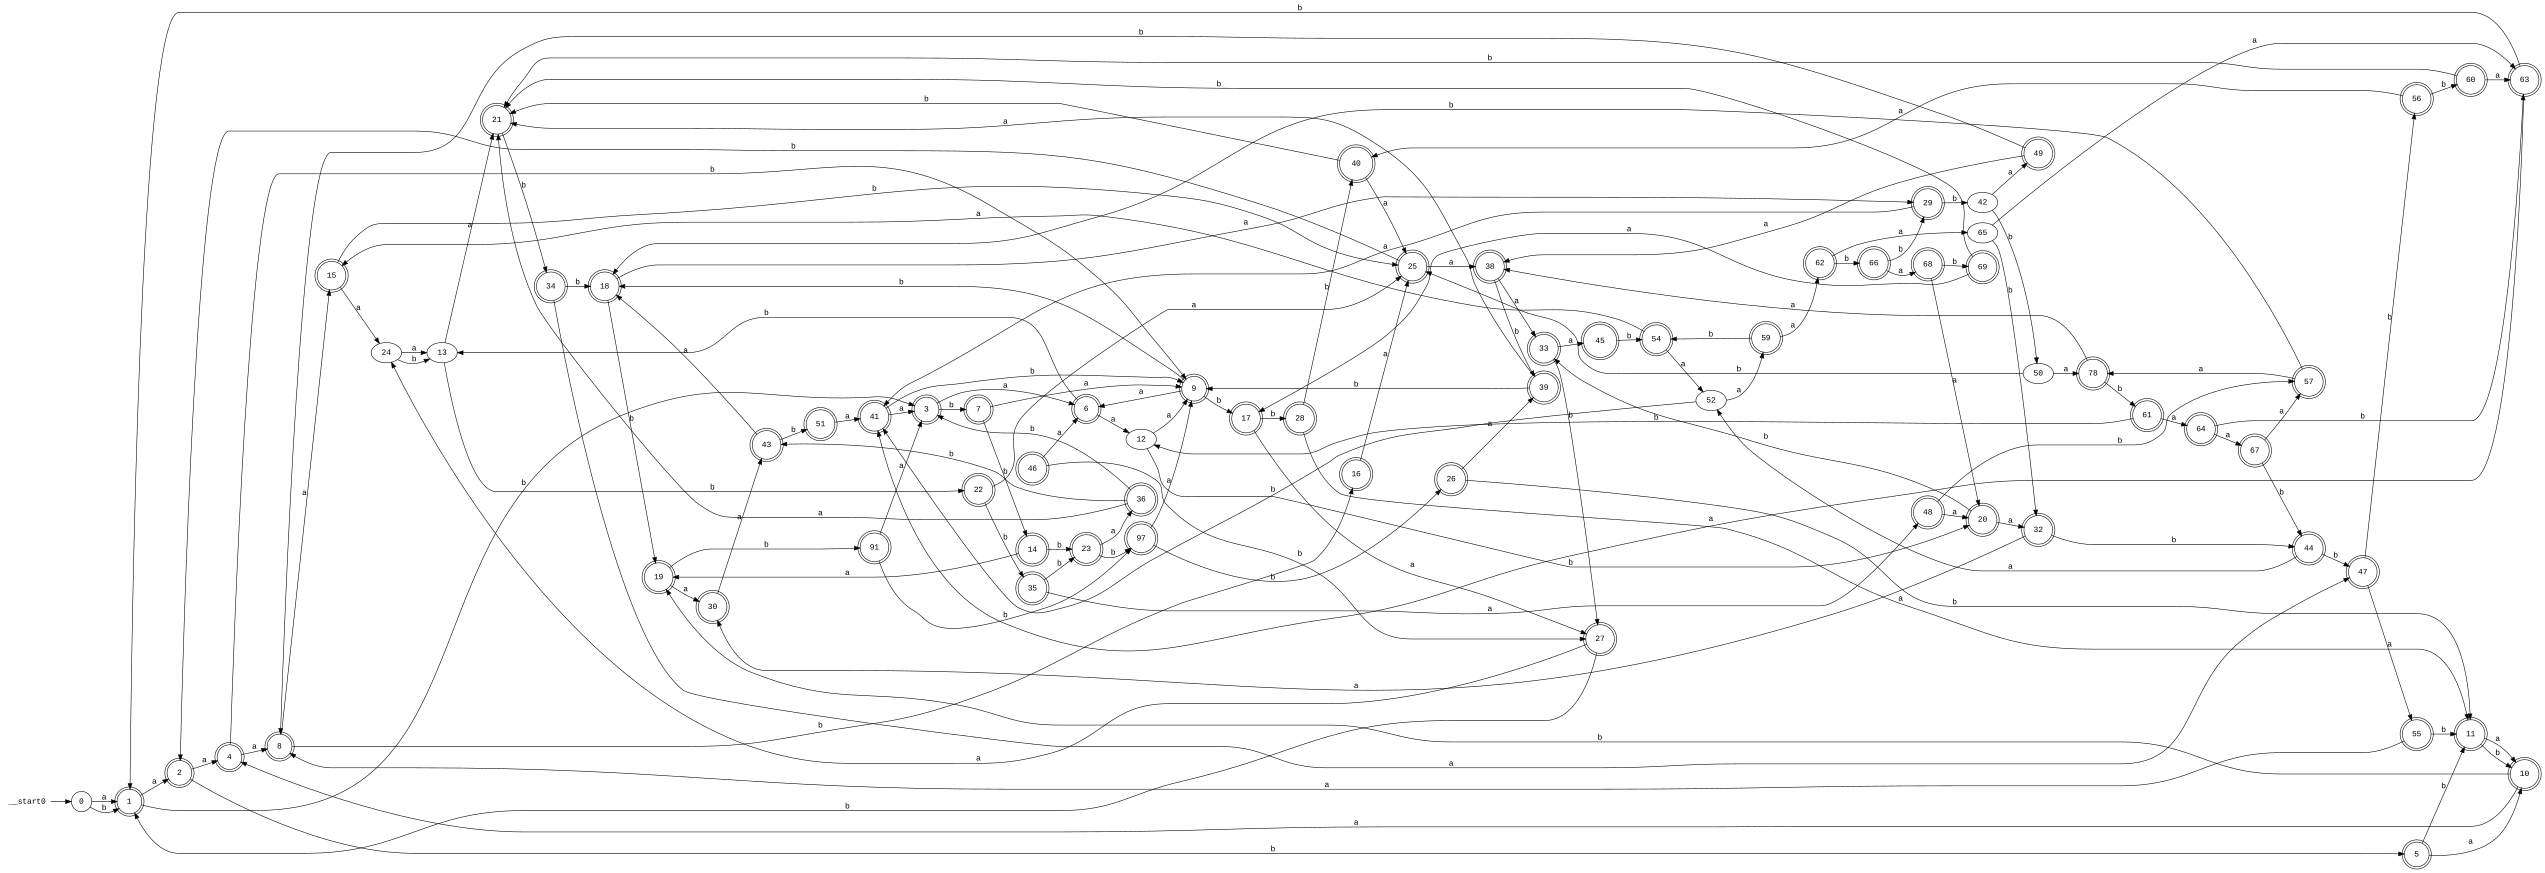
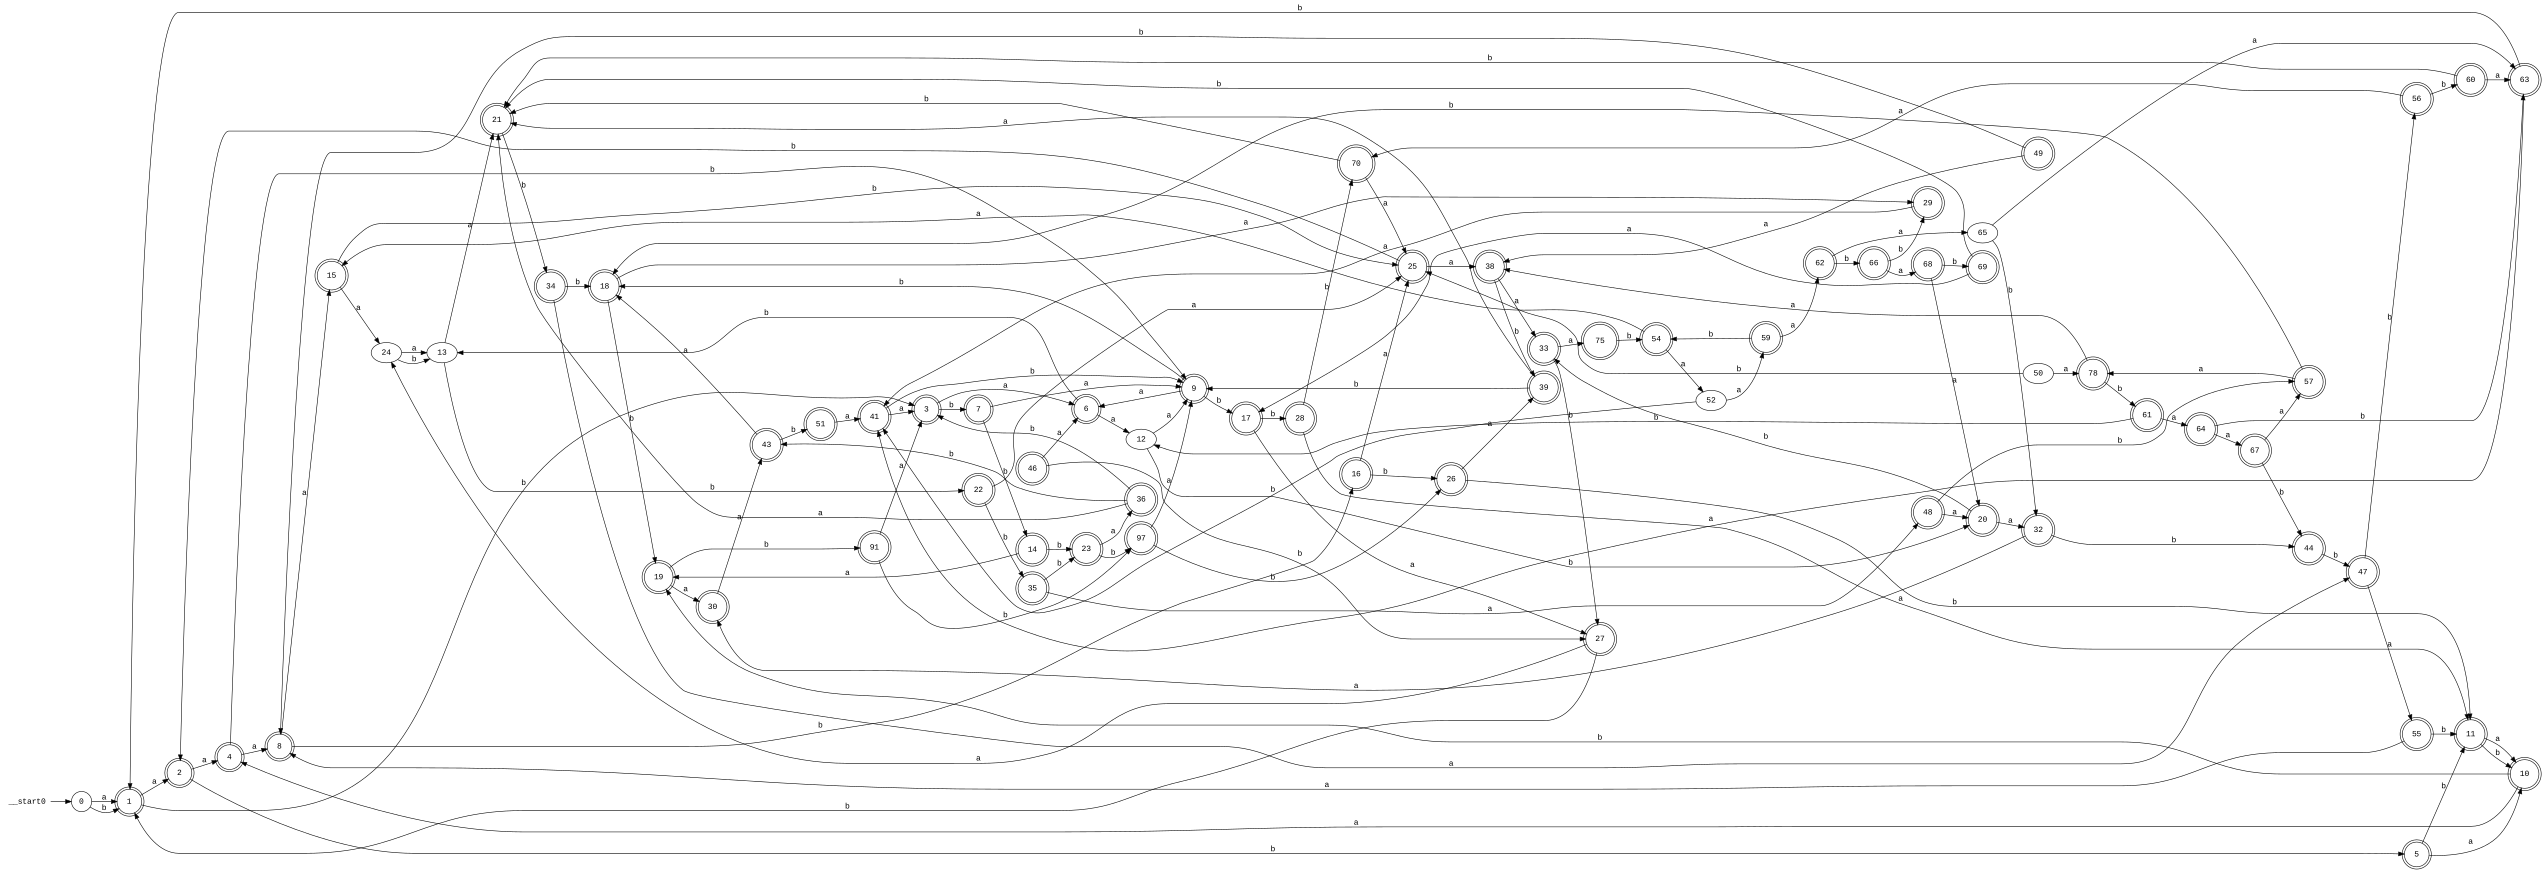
node "40": label "40" -> "70"
node "42": removed
node "45": label "45" -> "75"
edge "16" -> "26": added, label "b"
edge "44" -> "52": removed, label "a"
